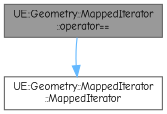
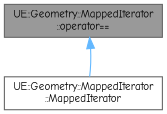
edge "UE::Geometry::MappedIterator ::operator==" -> "UE::Geometry::MappedIterator ::MappedIterator": reversed
